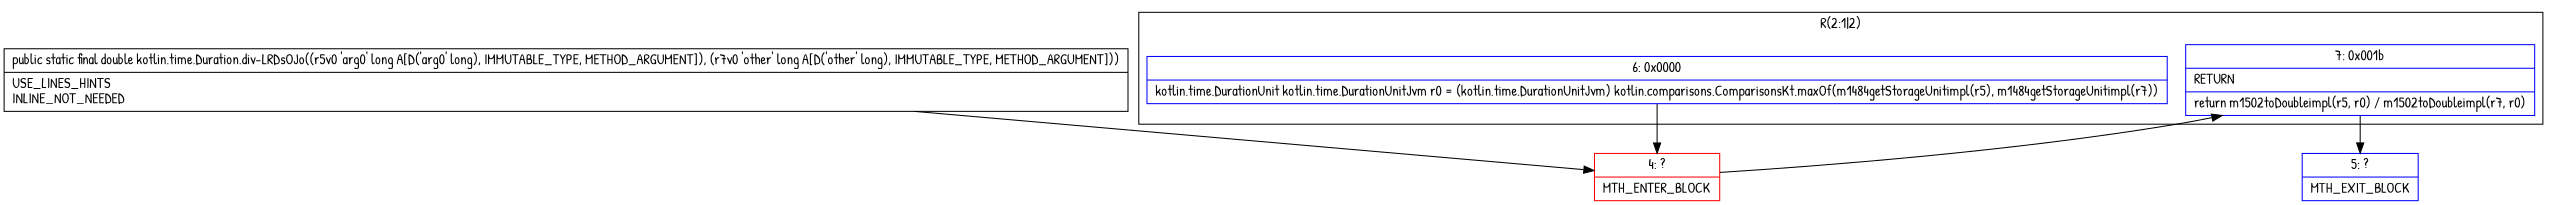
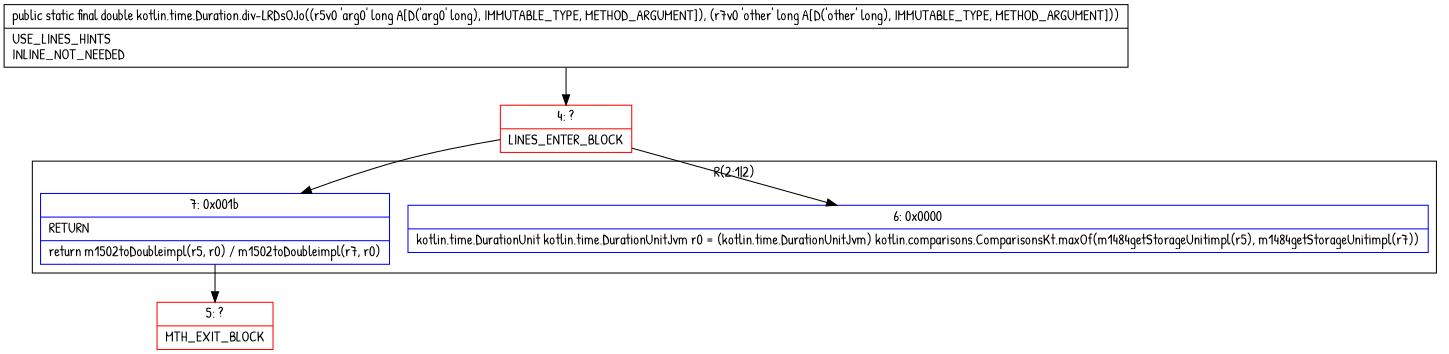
edge "6: 0x0000" -> "4: ?": reversed
node "5: ?": color blue -> red
node "4: ?": text "MTH_ENTER_BLOCK" -> "LINES_ENTER_BLOCK"
